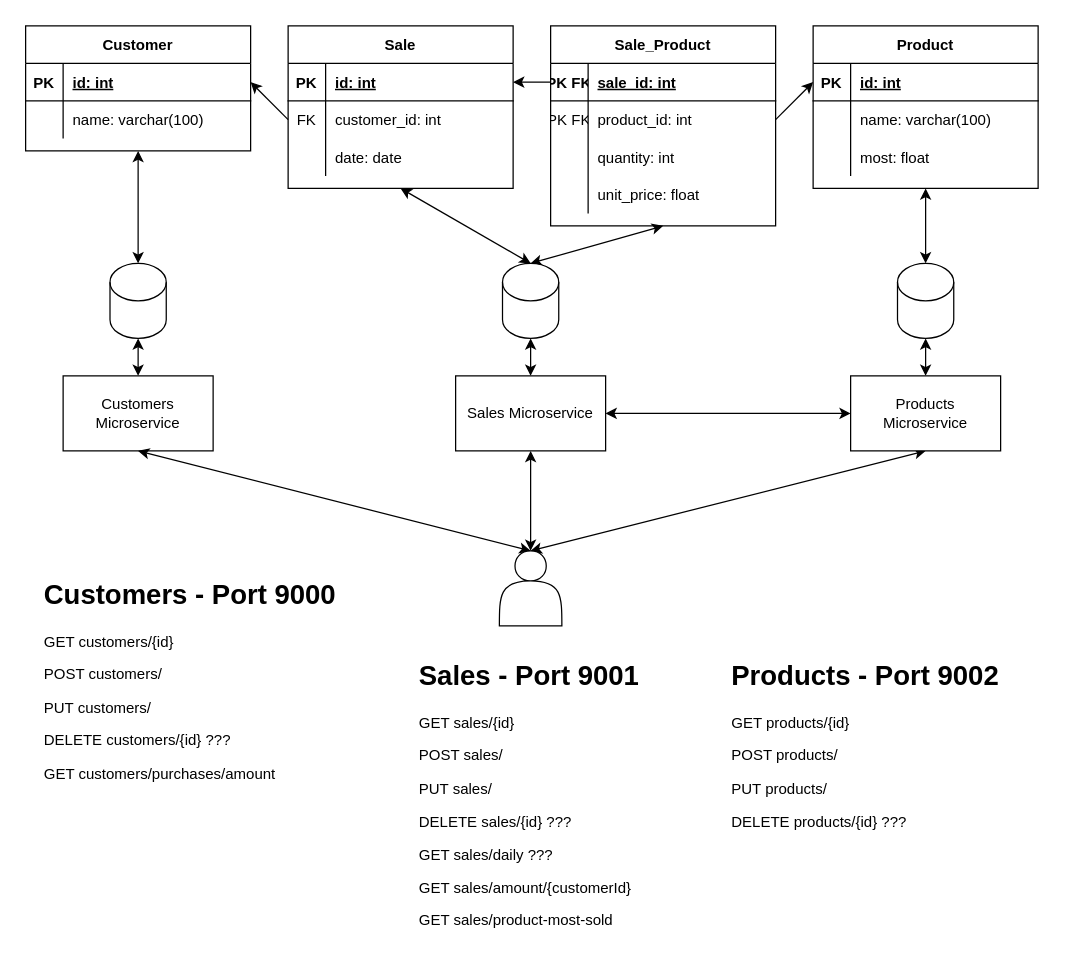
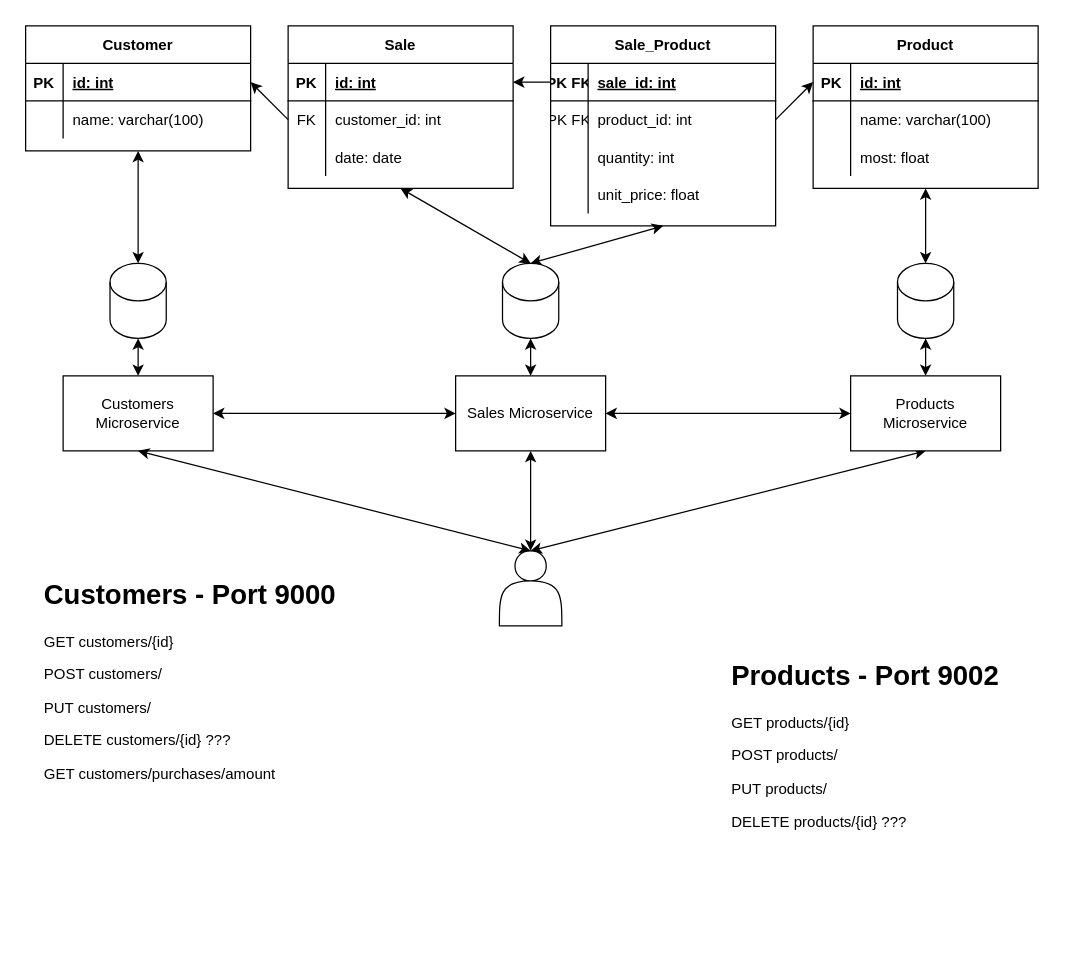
edge "Customers Microservice" -- "Sales Microservice": added
node "Sales - Port 9001GET sales/{id} POST sales/ PUT sales/ DELETE sales/{id} ??? GET sales/daily ??? GET sales/amount/{customerId} GET sales/product-most-sold": removed
